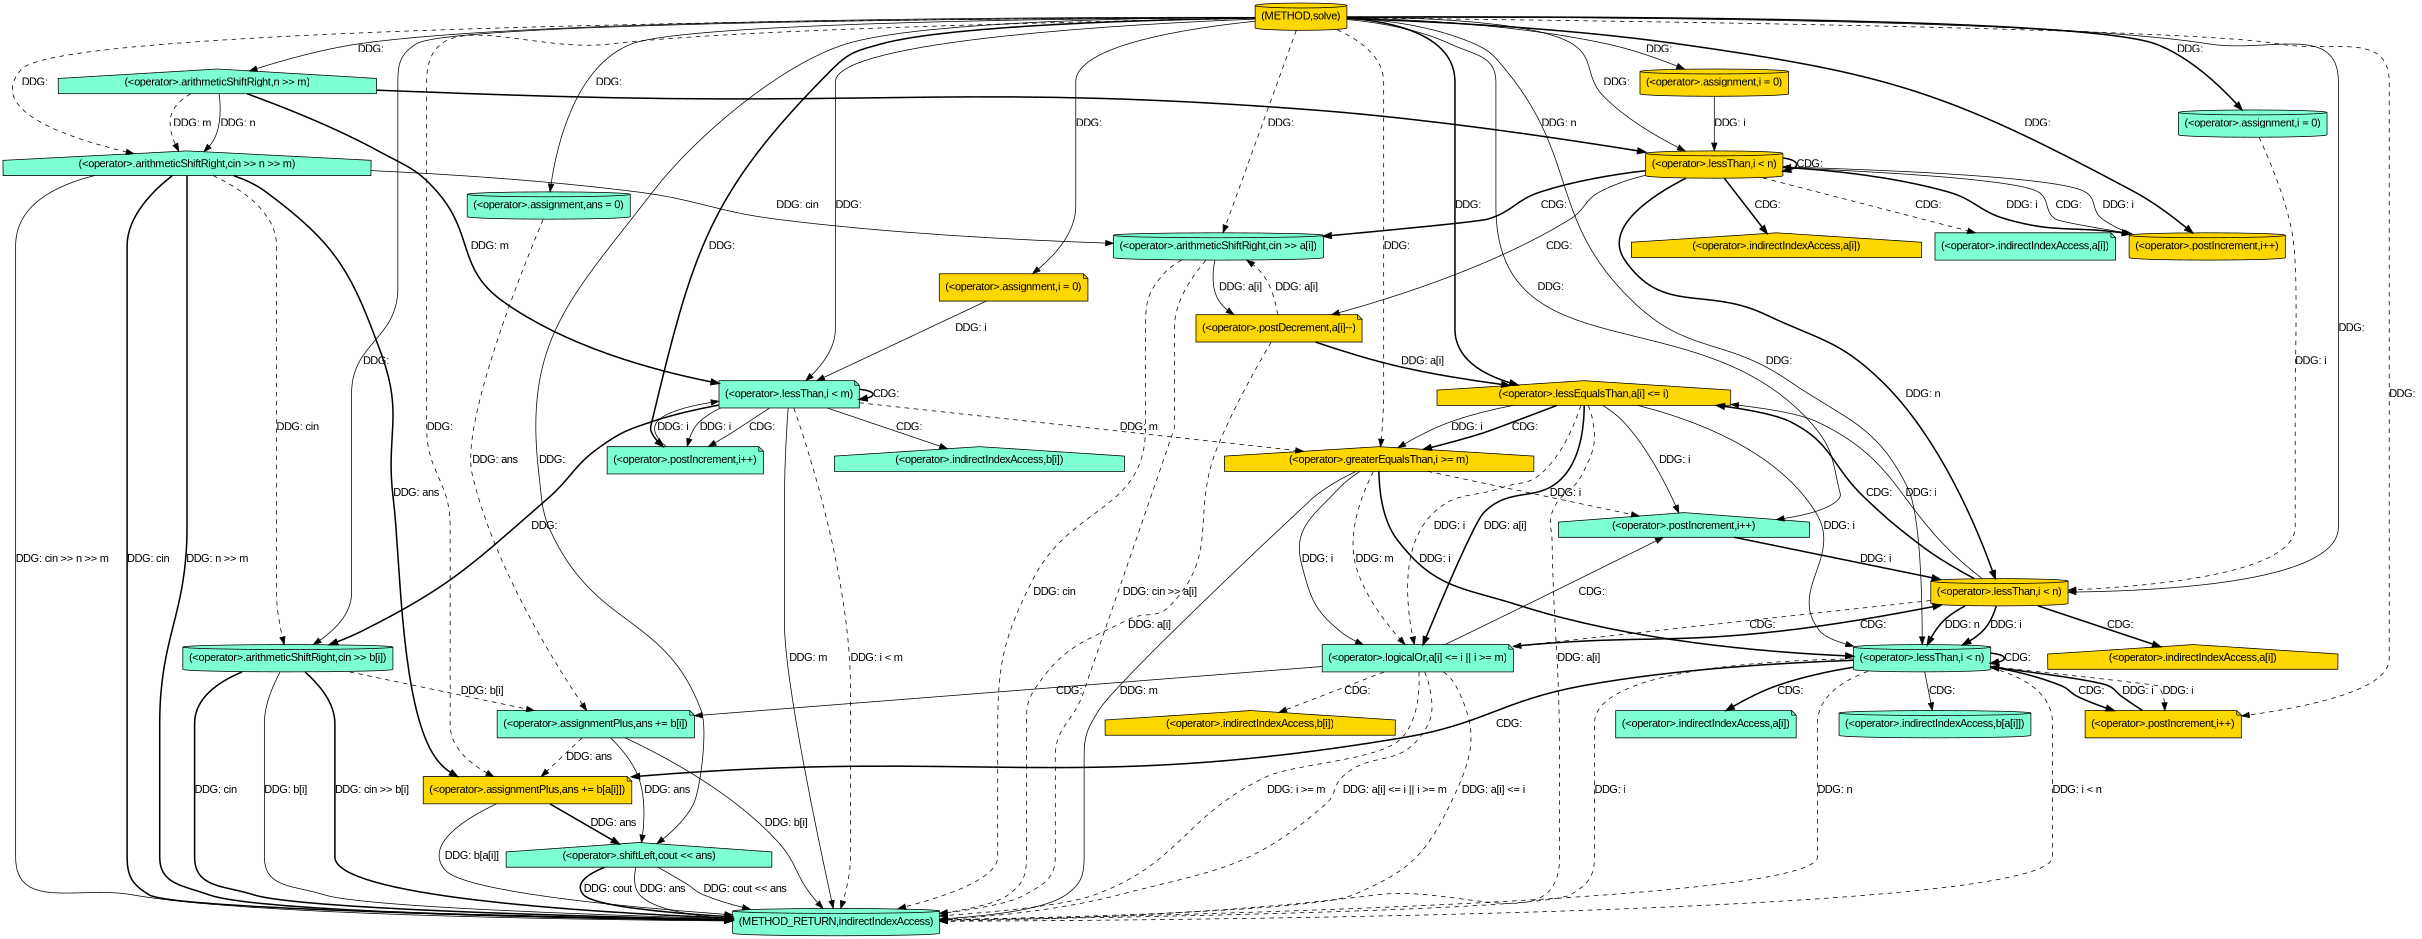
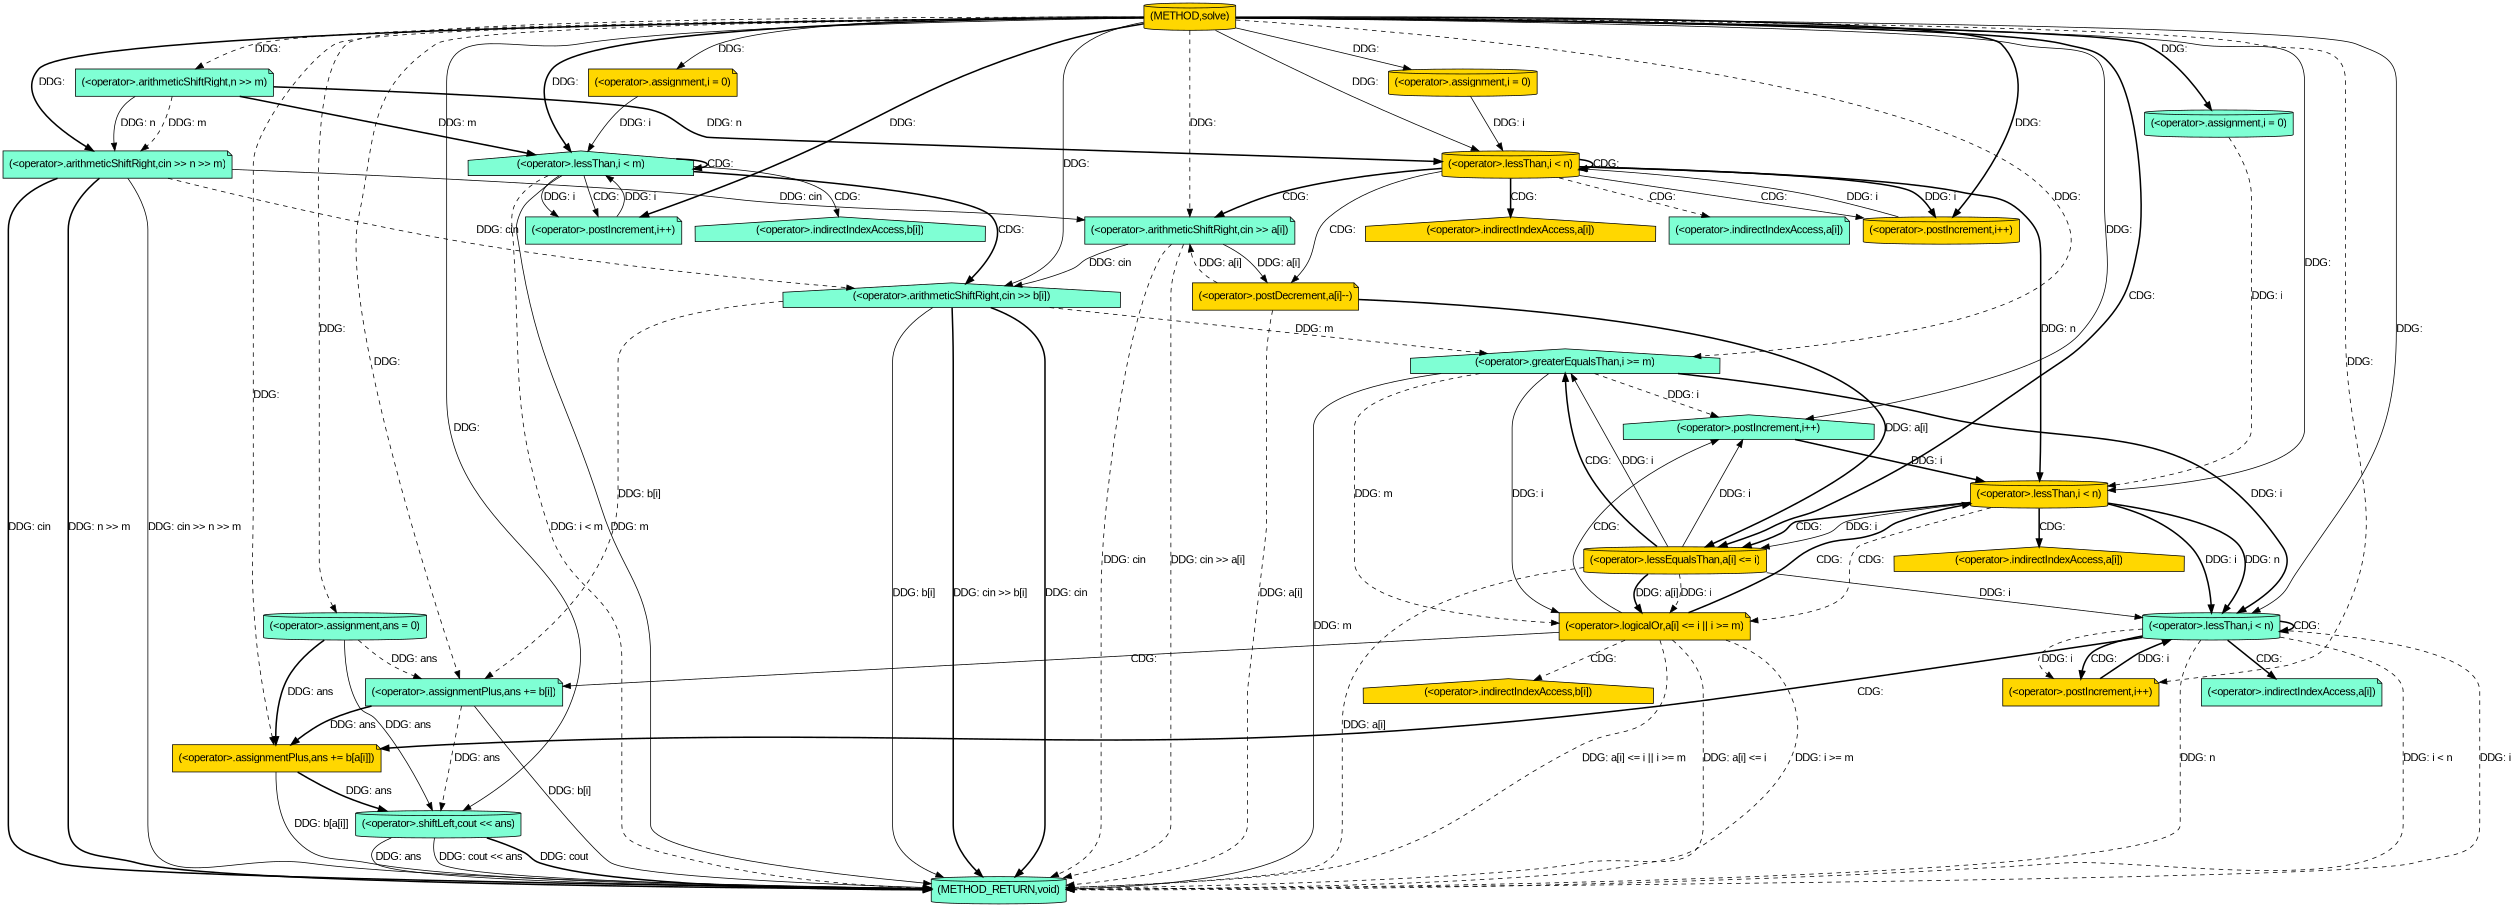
edge "(METHOD,solve)" -> "(<operator>.arithmeticShiftRight,n >> m)": style solid -> dashed
edge "(METHOD,solve)" -> "(<operator>.assignment,ans = 0)": style solid -> dashed
edge "(METHOD,solve)" -> "(<operator>.arithmeticShiftRight,cin >> n >> m)": style dashed -> bold
edge "(METHOD,solve)" -> "(<operator>.assignmentPlus,ans += b[i])": added, label "DDG:"
edge "(METHOD,solve)" -> "(<operator>.lessThan,i < m)": style solid -> bold
node "(<operator>.arithmeticShiftRight,n >> m)": shape house -> note
node "(<operator>.arithmeticShiftRight,cin >> n >> m)": shape house -> note
edge "(METHOD,solve)" -> "(<operator>.lessEqualsThan,a[i] <= i)": label "DDG: " -> "CDG: "
node "(<operator>.arithmeticShiftRight,cin >> a[i])": shape cylinder -> note
edge "(<operator>.arithmeticShiftRight,cin >> a[i])" -> "(<operator>.arithmeticShiftRight,cin >> b[i])": added, label "DDG: cin"
node "(<operator>.lessThan,i < m)": shape note -> house
node "(<operator>.lessEqualsThan,a[i] <= i)": shape house -> cylinder
edge "(<operator>.lessThan,i < m)" -> "(<operator>.greaterEqualsThan,i >= m)": now "(<operator>.arithmeticShiftRight,cin >> b[i])" -> "(<operator>.greaterEqualsThan,i >= m)"
edge "(<operator>.arithmeticShiftRight,cin >> n >> m)" -> "(<operator>.assignmentPlus,ans += b[a[i]])": now "(<operator>.assignment,ans = 0)" -> "(<operator>.assignmentPlus,ans += b[a[i]])"
node "(<operator>.greaterEqualsThan,i >= m)": fillcolor gold -> aquamarine
edge "(<operator>.lessThan,i < m)" -> "(<operator>.arithmeticShiftRight,cin >> b[i])": label "DDG: " -> "CDG: "
node "(<operator>.arithmeticShiftRight,cin >> b[i])": shape cylinder -> house
node "(<operator>.logicalOr,a[i] <= i || i >= m)": fillcolor aquamarine -> gold
edge "(<operator>.assignment,ans = 0)" -> "(<operator>.shiftLeft,cout << ans)": added, label "DDG: ans"
node "(<operator>.indirectIndexAccess,b[a[i]])": removed
edge "(<operator>.assignmentPlus,ans += b[i])" -> "(<operator>.assignmentPlus,ans += b[a[i]])": style dashed -> bold
edge "(<operator>.assignmentPlus,ans += b[i])" -> "(<operator>.shiftLeft,cout << ans)": style solid -> dashed
node "(<operator>.shiftLeft,cout << ans)": shape house -> cylinder
node "(METHOD_RETURN,indirectIndexAccess)": label "(METHOD_RETURN,indirectIndexAccess)" -> "(METHOD_RETURN,void)"
